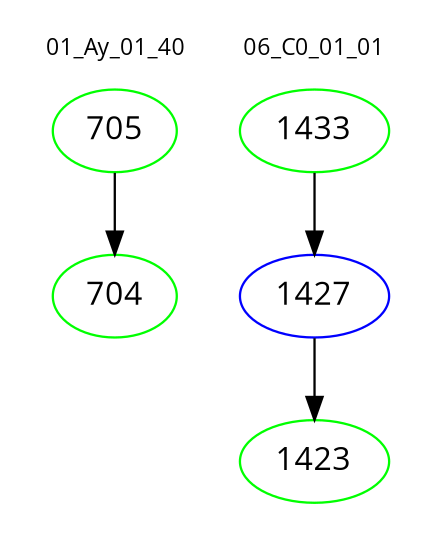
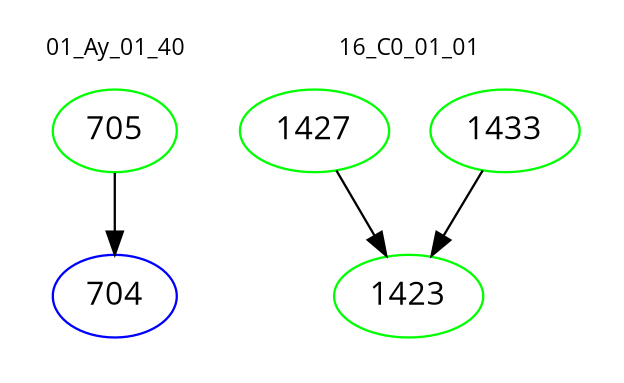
cluster "06_C0_01_01": label "06_C0_01_01" -> "16_C0_01_01"
edge "1433" -> "1427": now "1433" -> "1423"
node "704": color green -> blue
node "1427": color blue -> green
